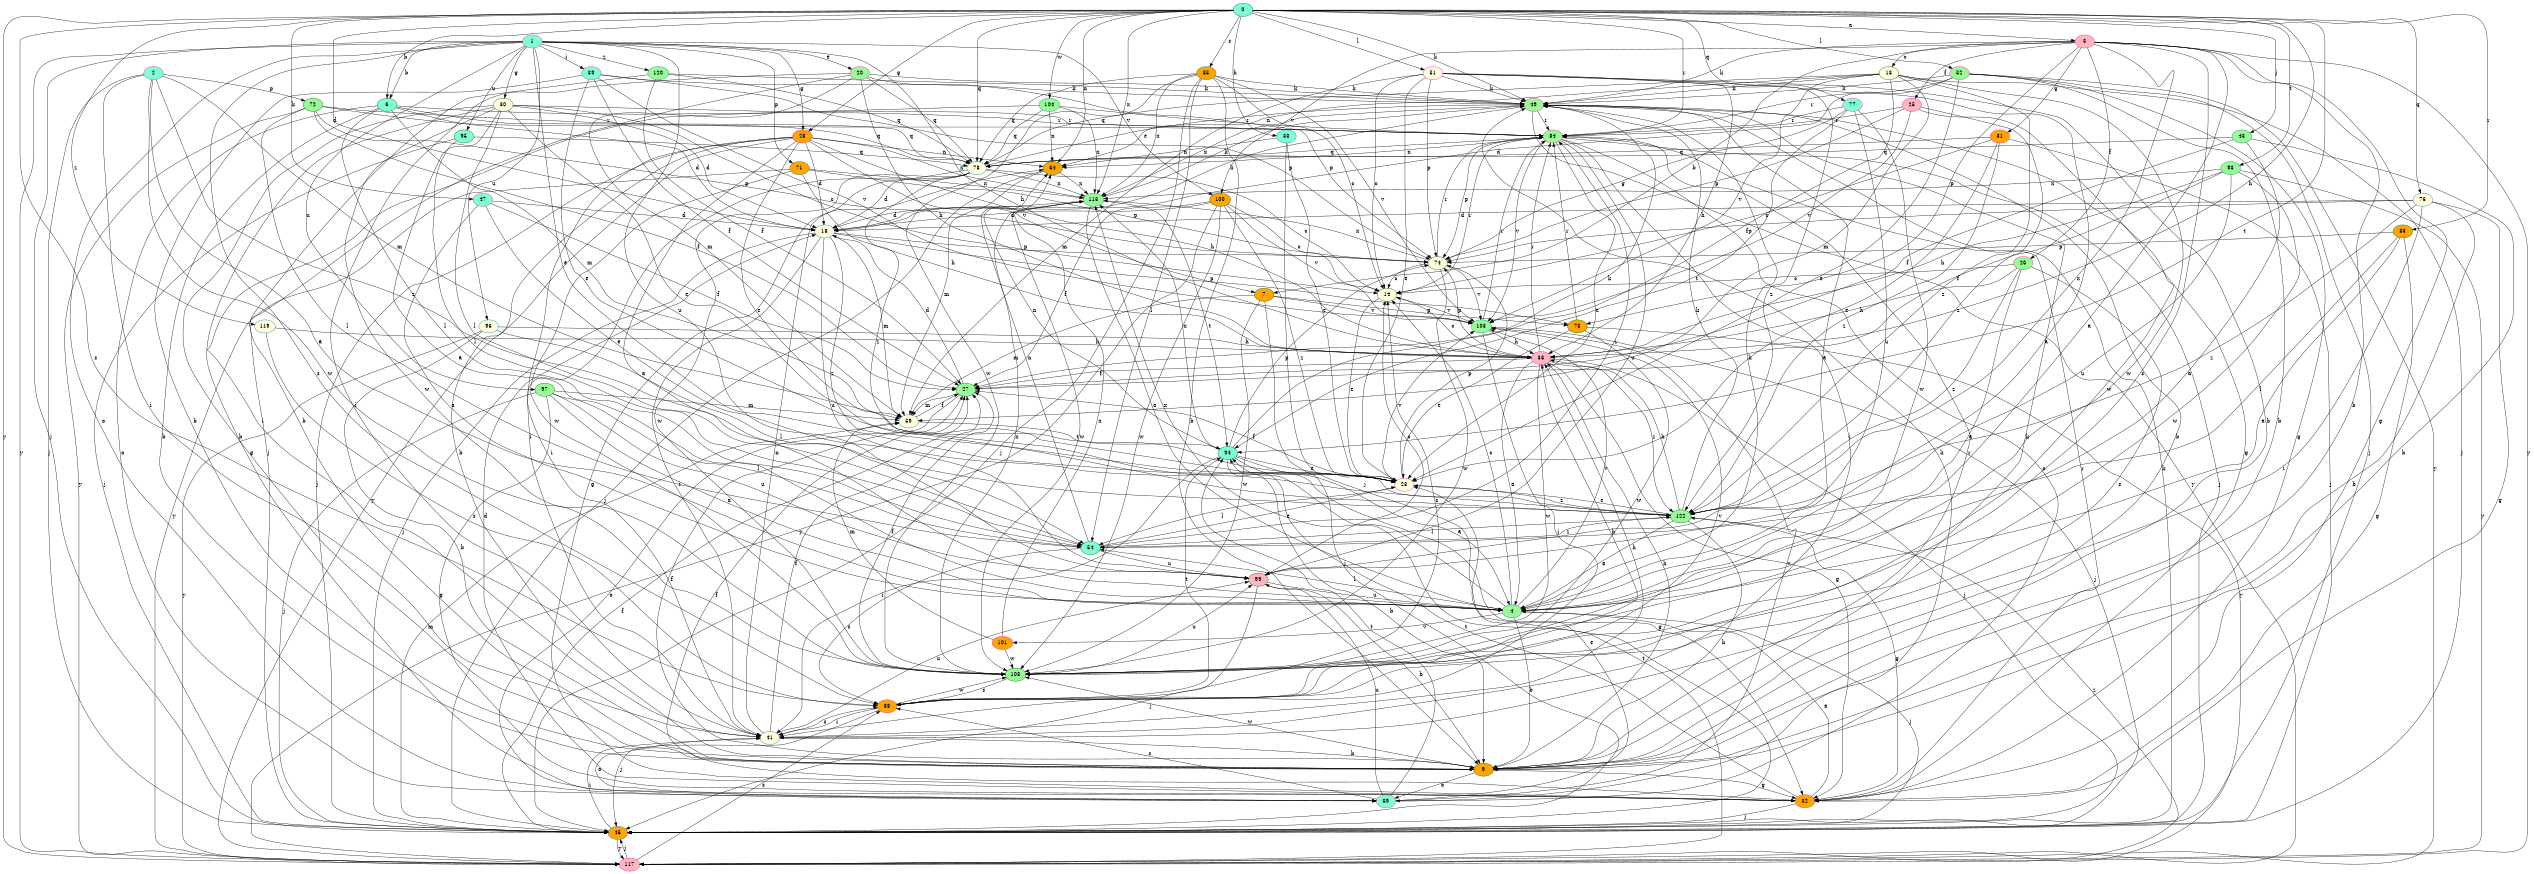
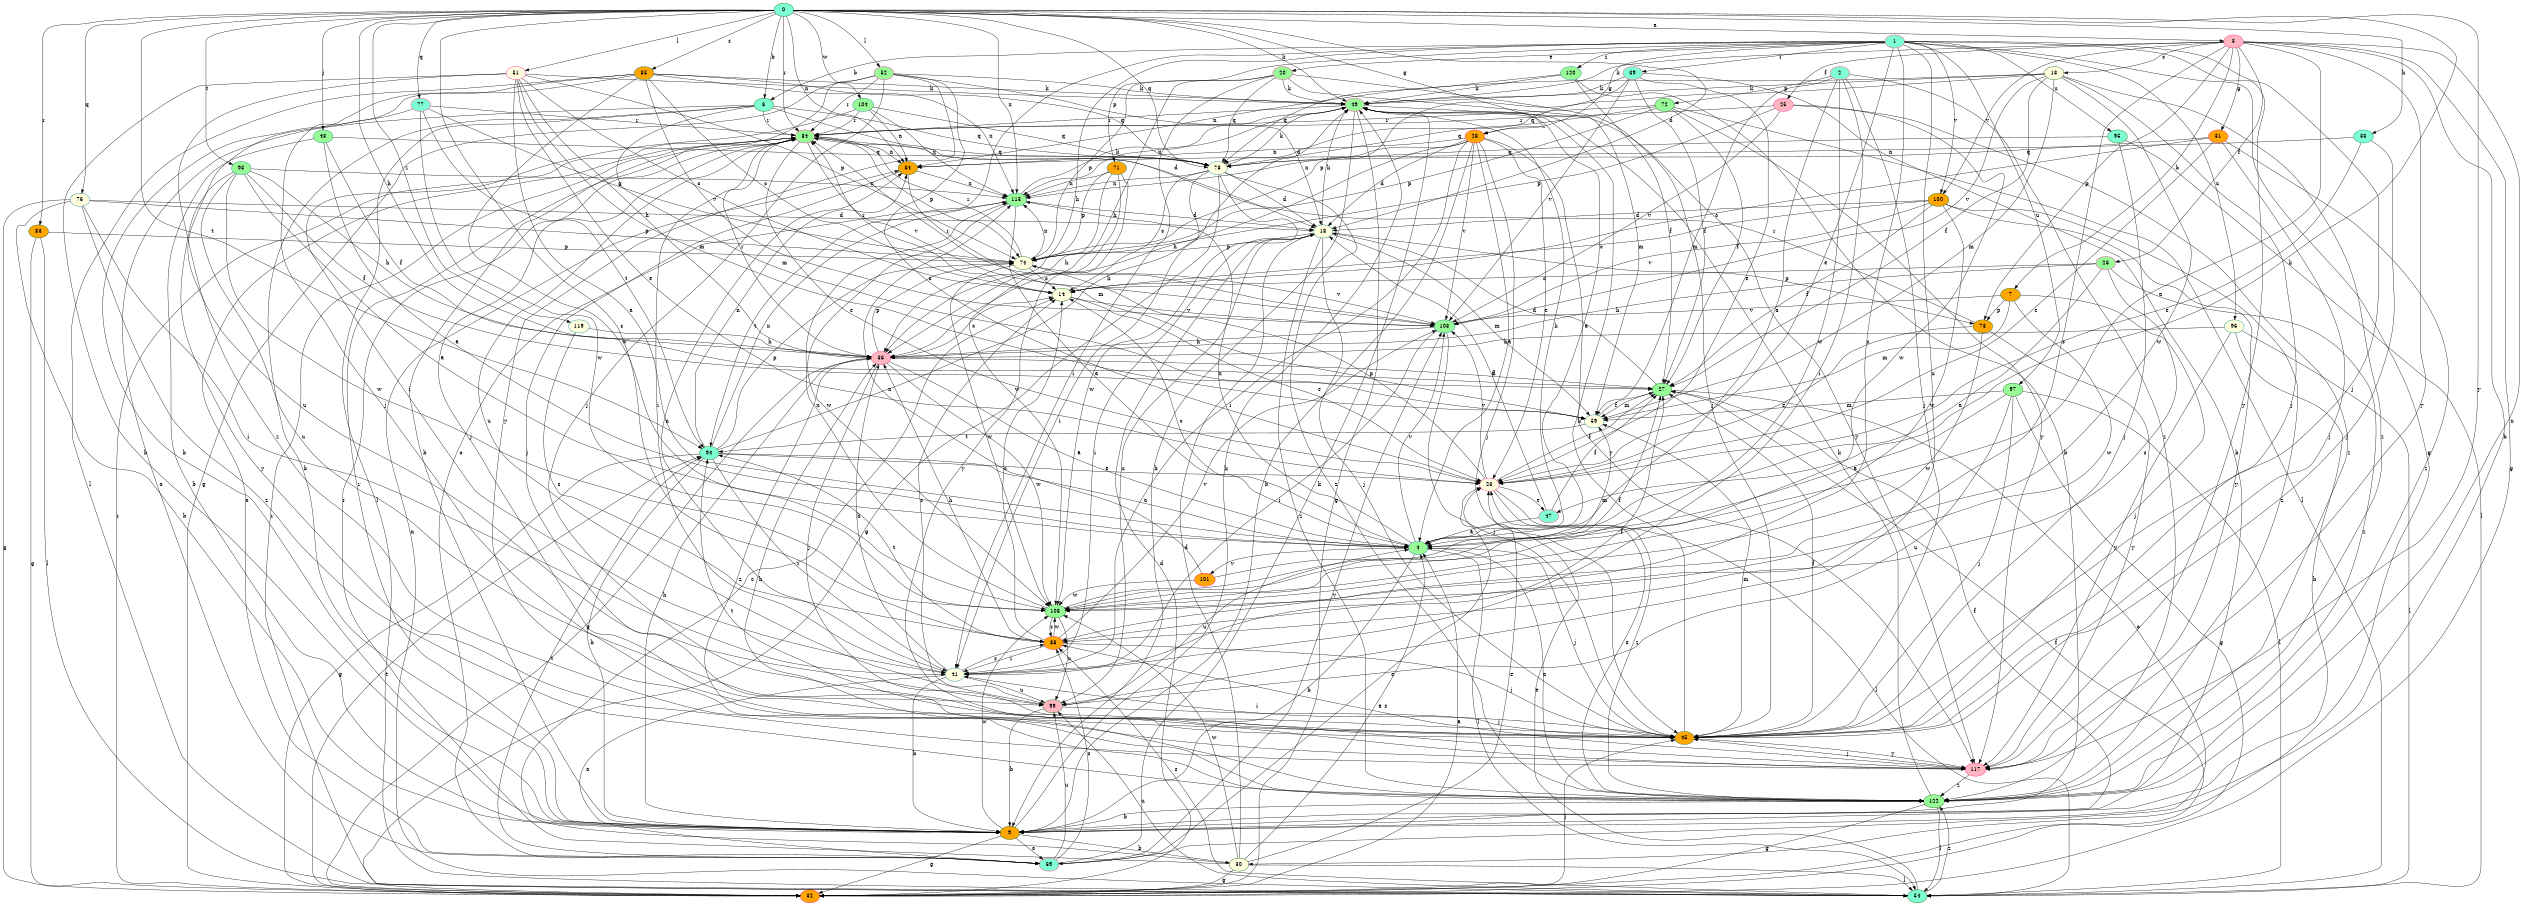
edge "78" -> "49": label "e" -> "k"
edge "28" -> "7": now "28" -> "103"
edge "47" -> "23": reversed
edge "83" -> "4": now "93" -> "4"
edge "30" -> "9": reversed
